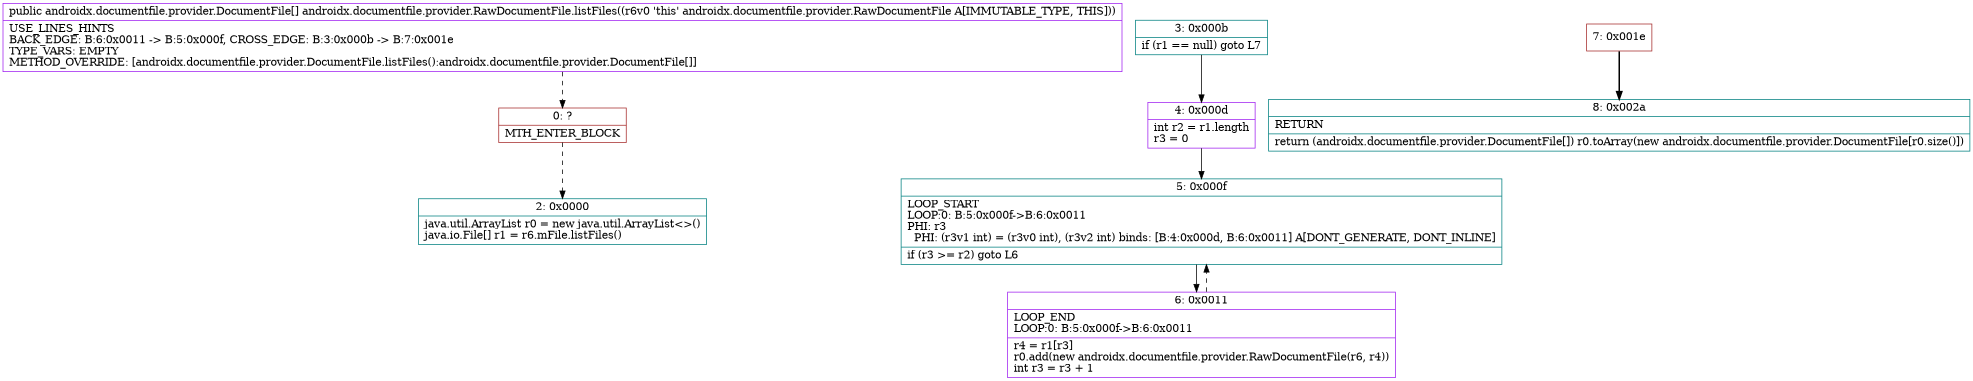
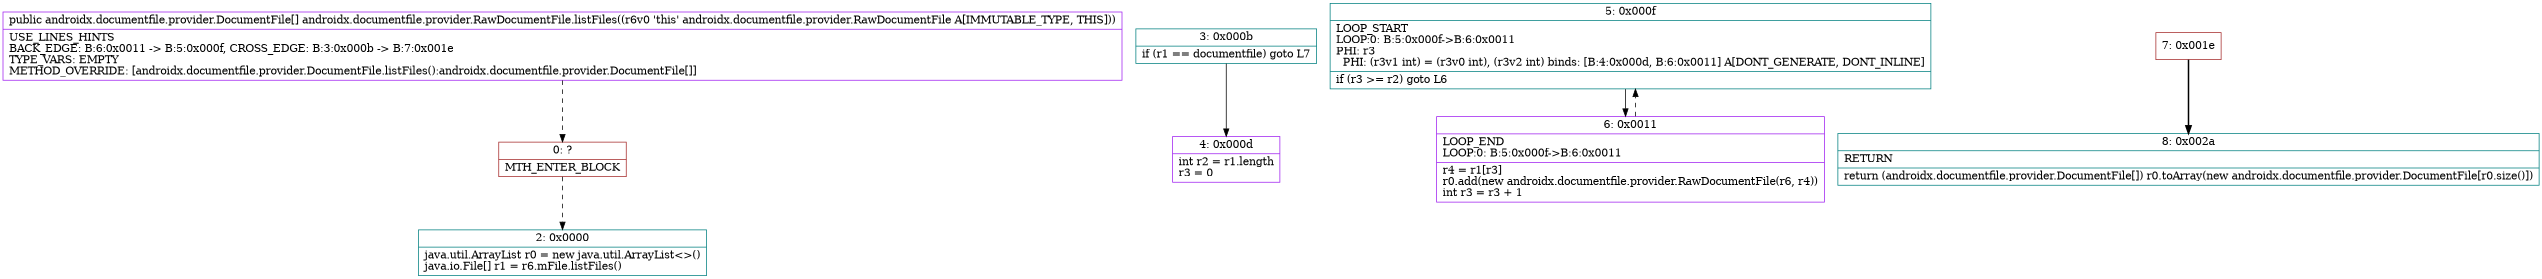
node "3: 0x000b": text "if (r1 == null) goto L7" -> "if (r1 == documentfile) goto L7"
edge "4: 0x000d" -> "5: 0x000f": removed
